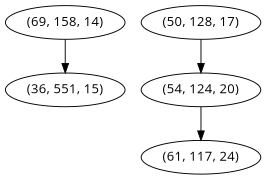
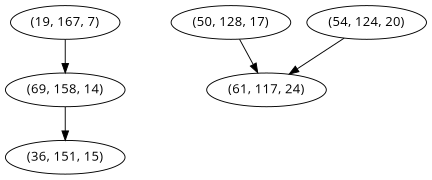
node "(19, 167, 7)": added
edge "(50, 128, 17)" -> "(54, 124, 20)": now "(50, 128, 17)" -> "(61, 117, 24)"
node "(36, 551, 15)": label "(36, 551, 15)" -> "(36, 151, 15)"
